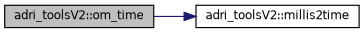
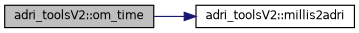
node "adri_toolsV2::millis2time": label "adri_toolsV2::millis2time" -> "adri_toolsV2::millis2adri"
